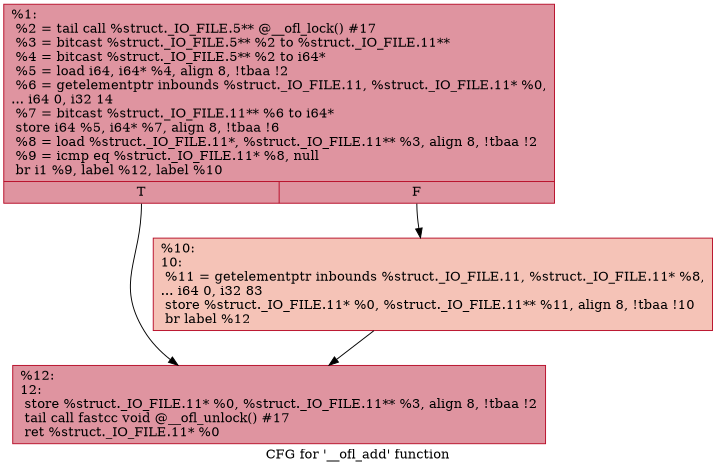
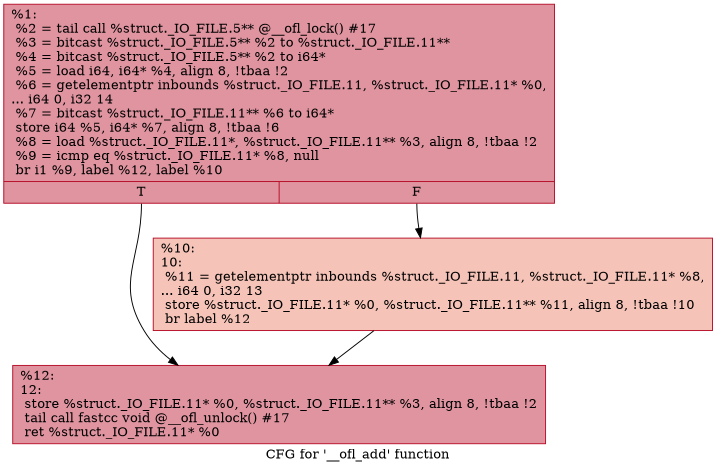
node "%10:": text "... i64 0, i32 83" -> "... i64 0, i32 13"
